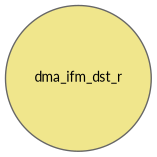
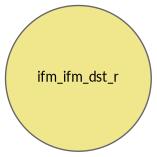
node "dma_ifm_dst_r": label "dma_ifm_dst_r" -> "ifm_ifm_dst_r"
